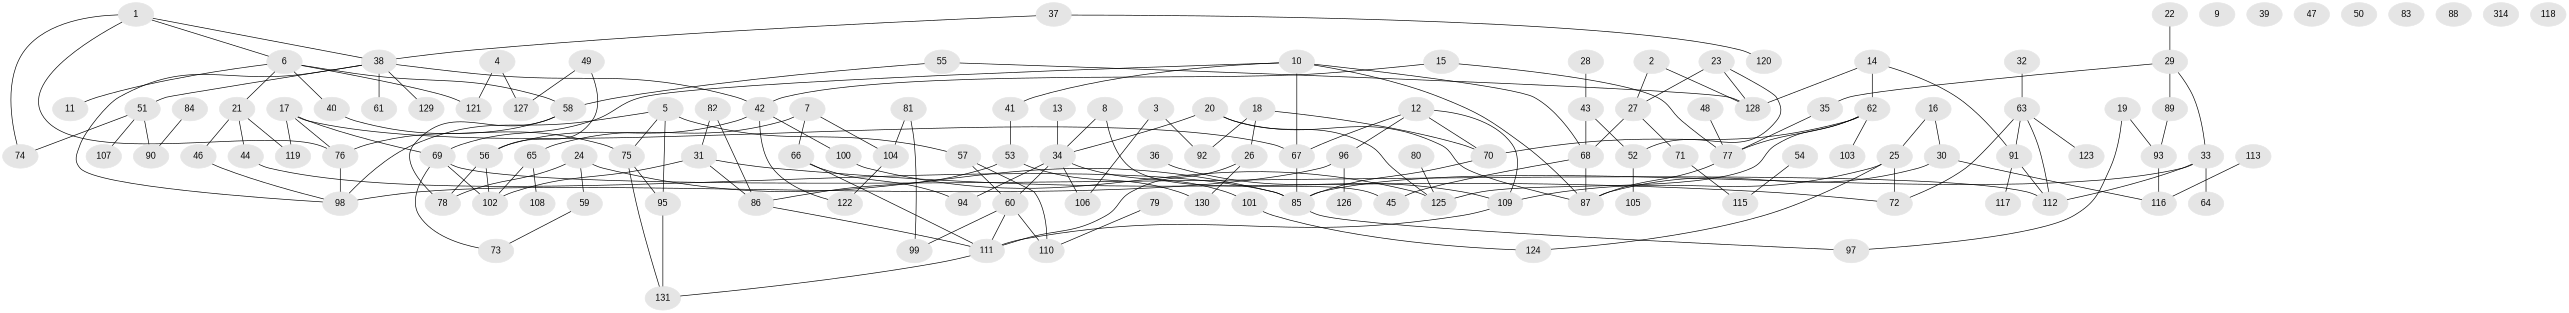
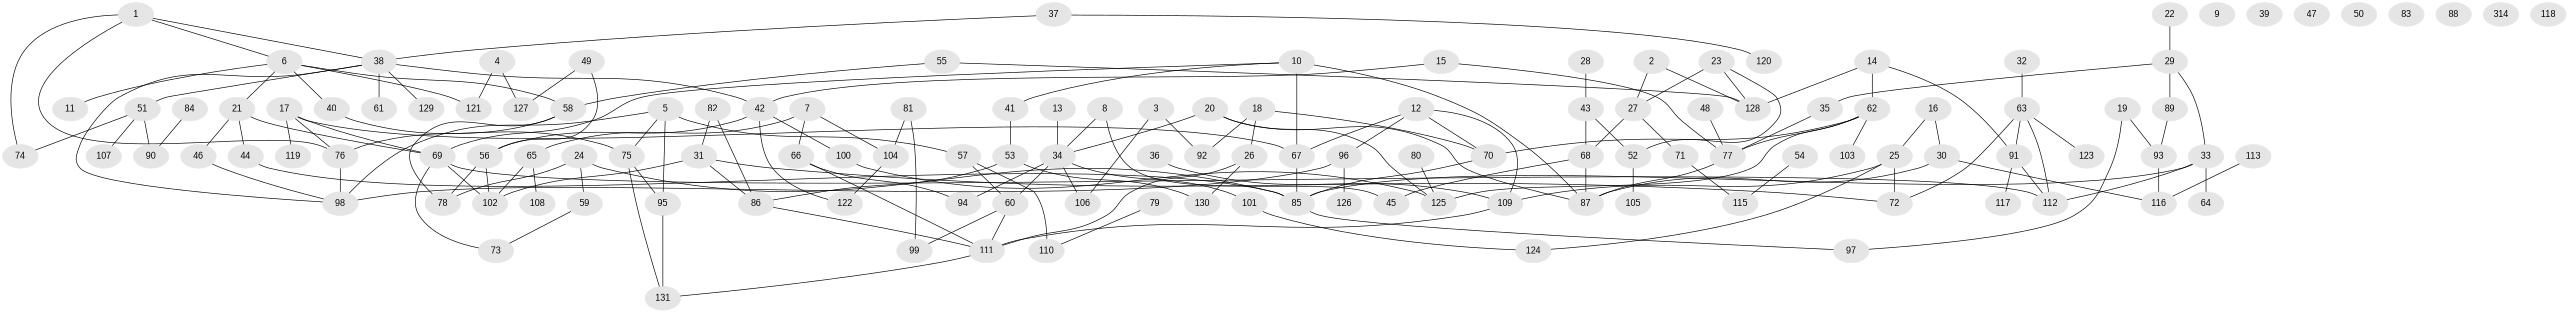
edge "10" -- "68": removed
edge "21" -- "119": now "21" -- "69"
edge "60" -- "110": removed
